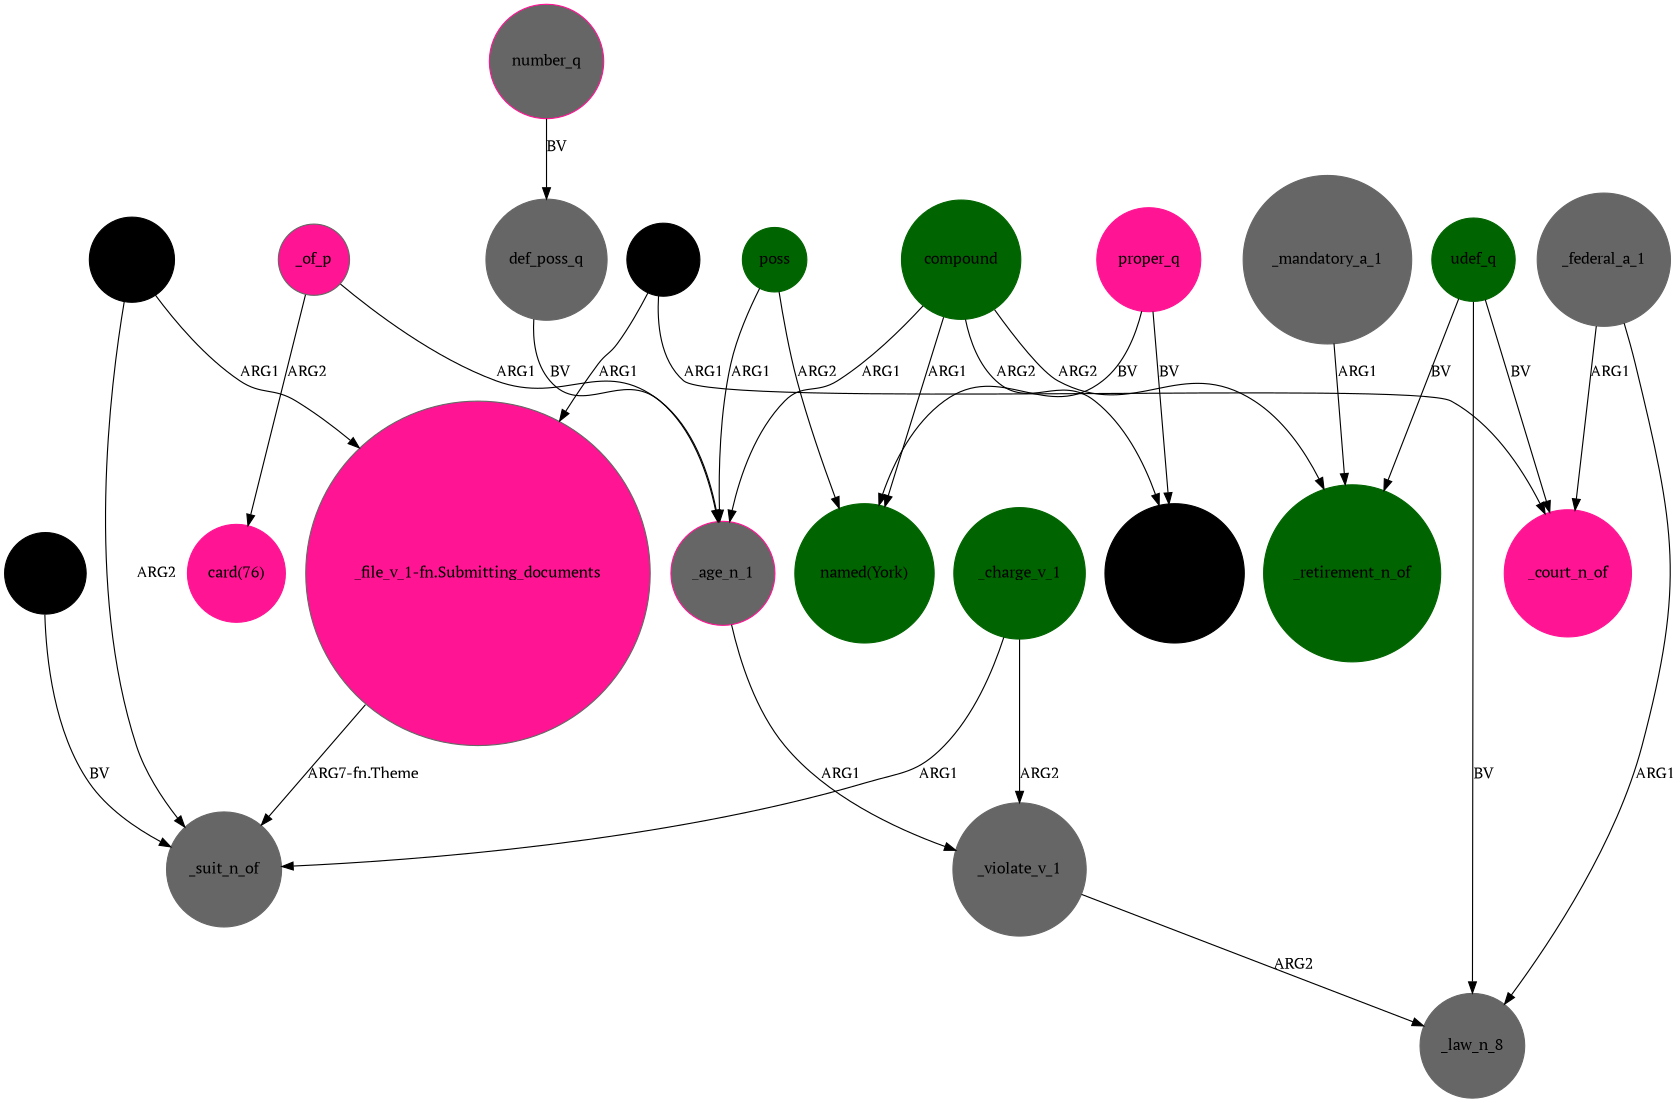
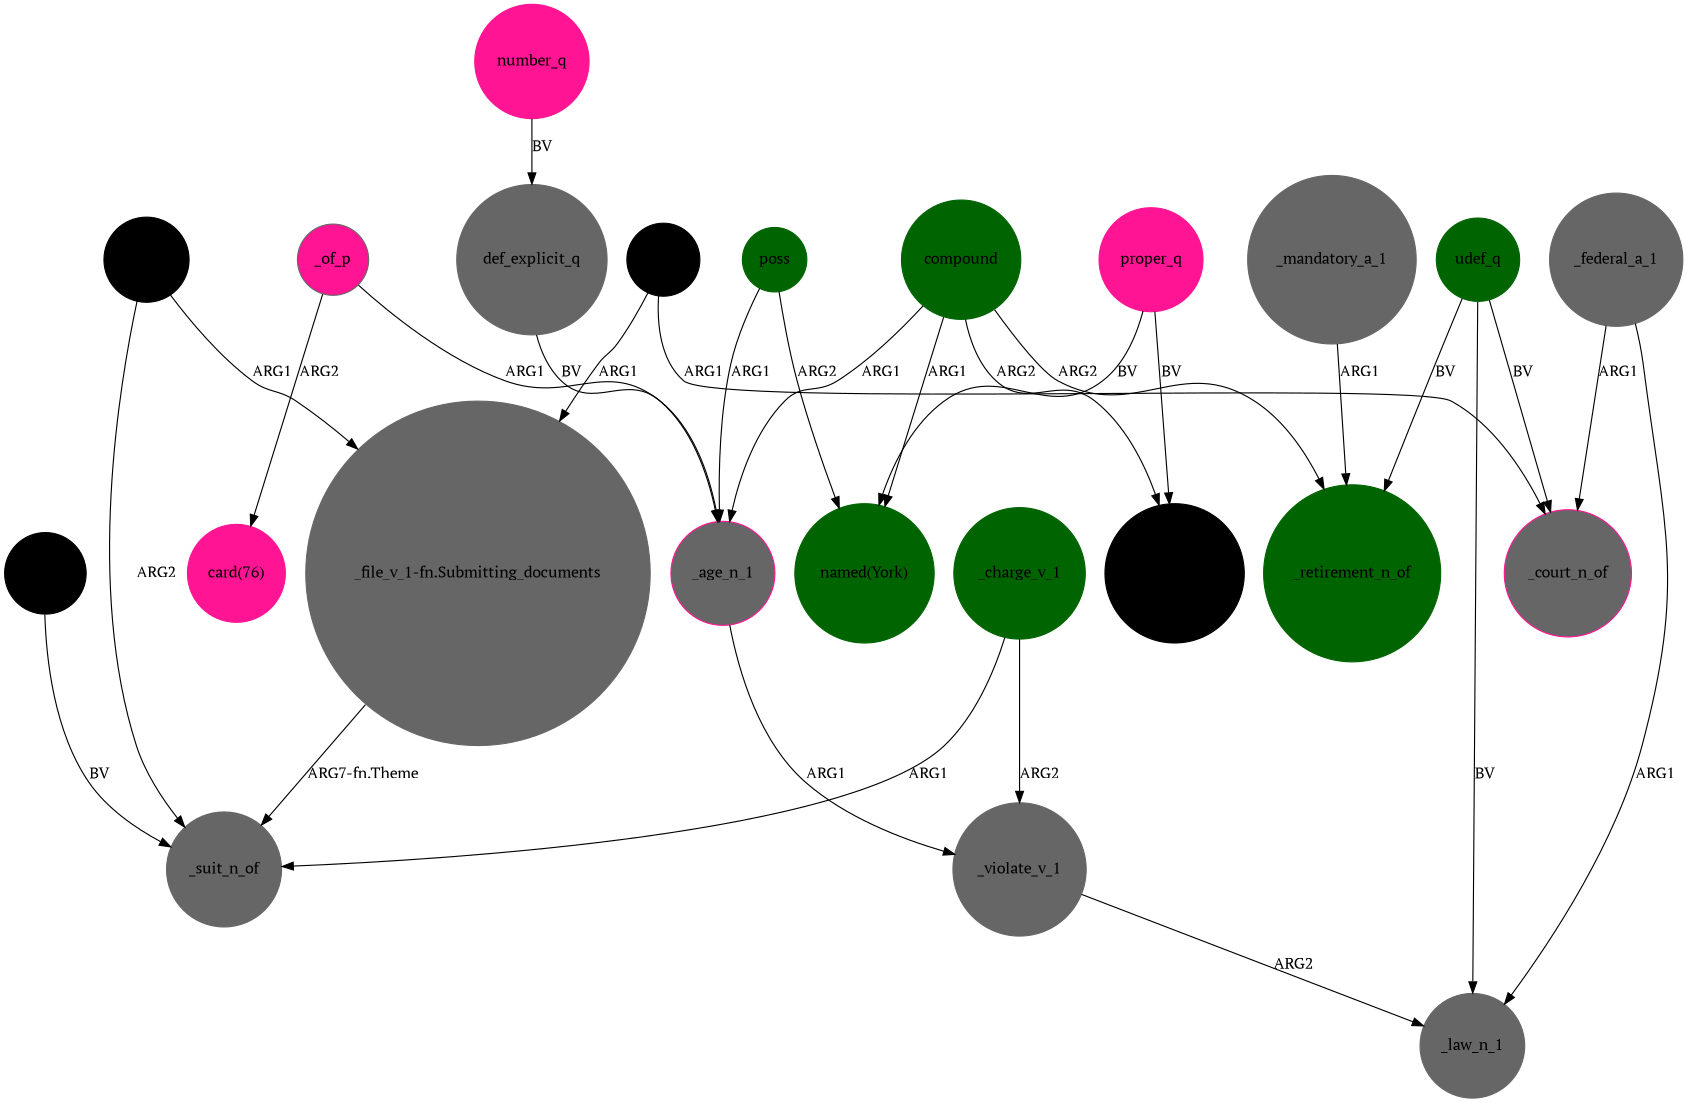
node "number_q": fillcolor gray40 -> deeppink
node "def_poss_q": label "def_poss_q" -> "def_explicit_q"
node "_file_v_1-fn.Submitting_documents": fillcolor deeppink -> gray40
node "_court_n_of": fillcolor deeppink -> gray40
node "_law_n_8": label "_law_n_8" -> "_law_n_1"
